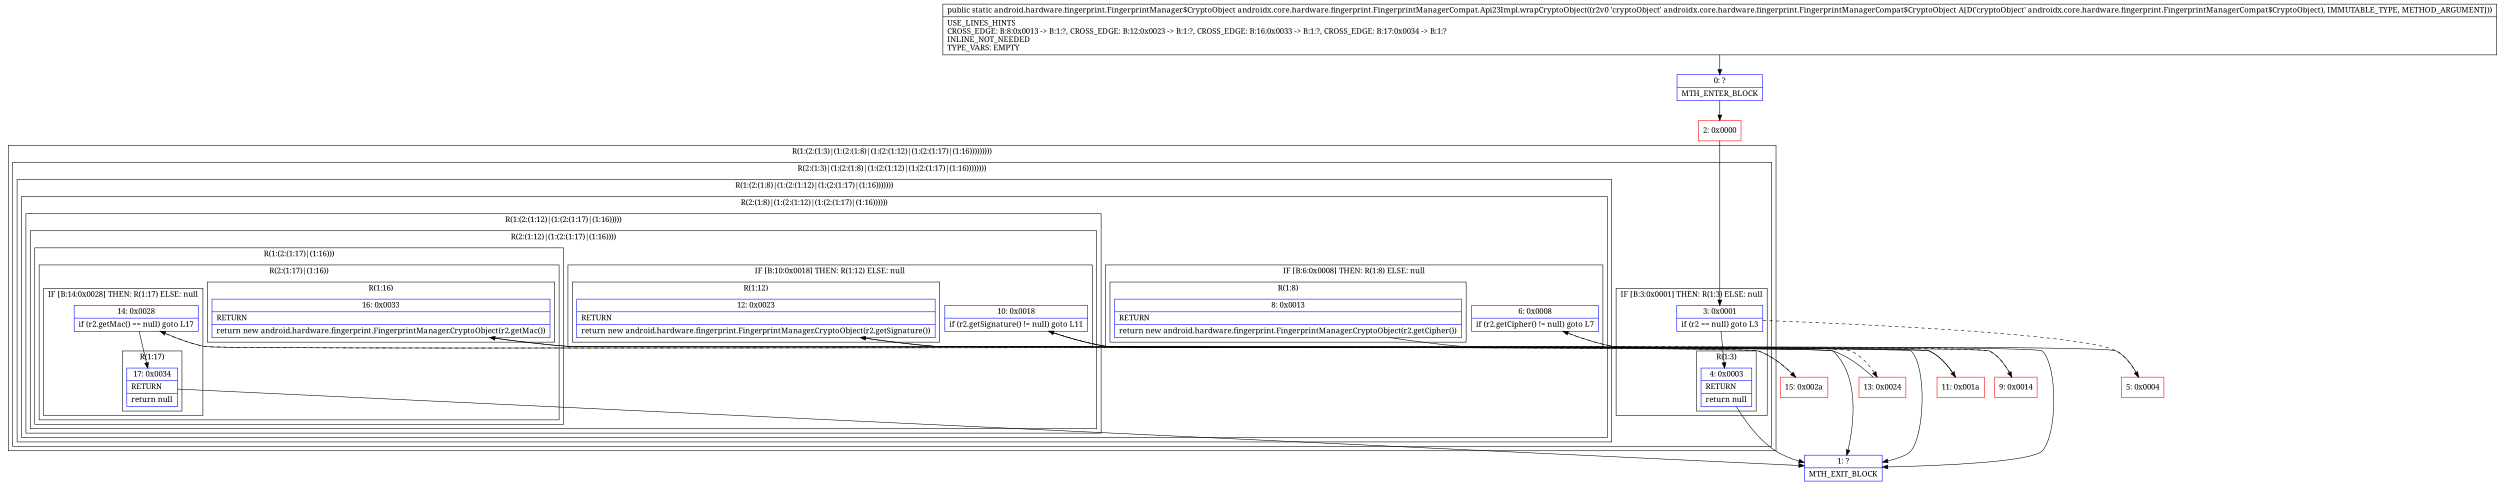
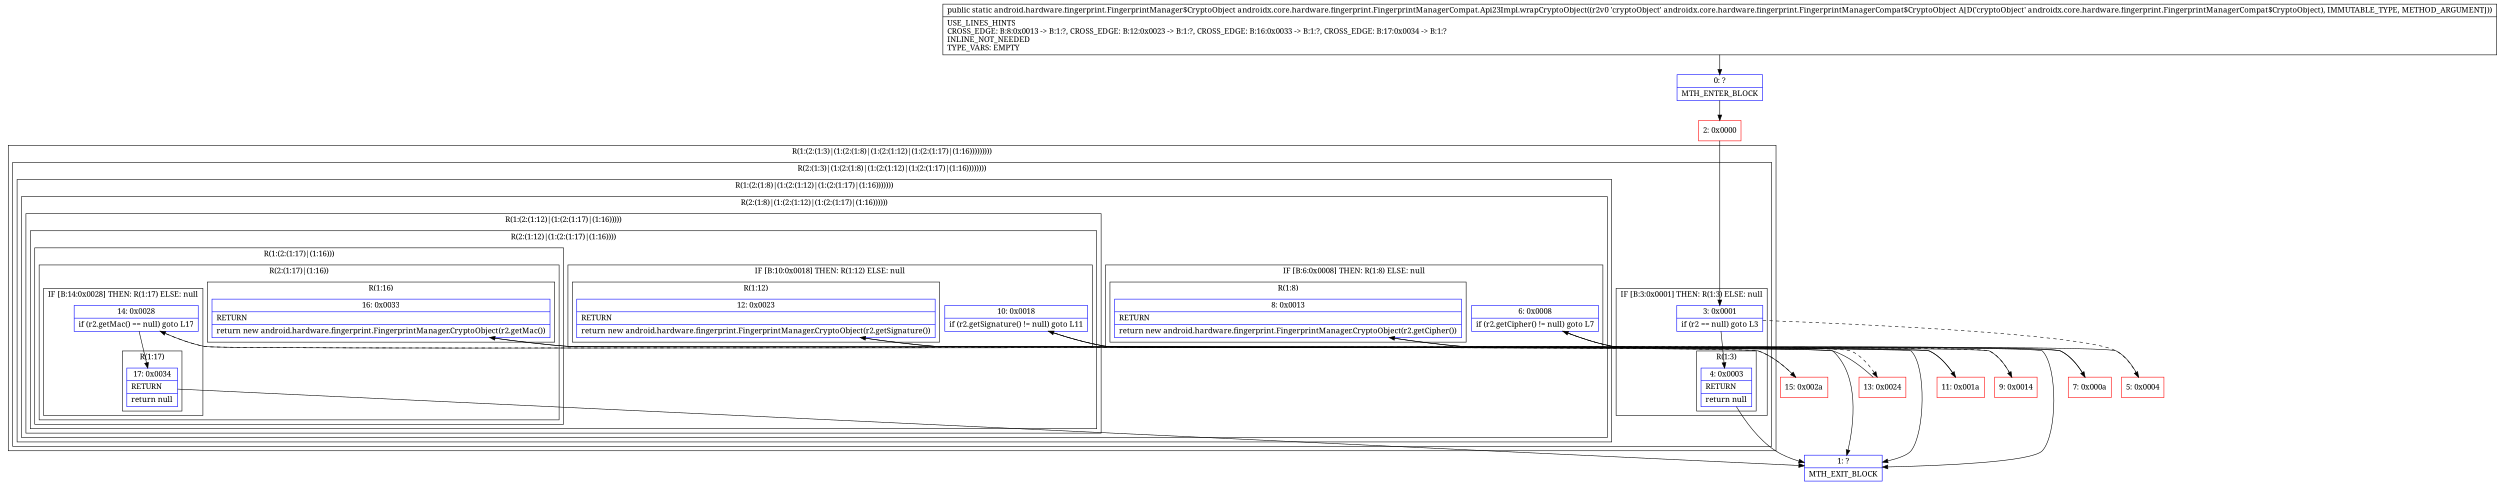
node "7: 0x000a": added
